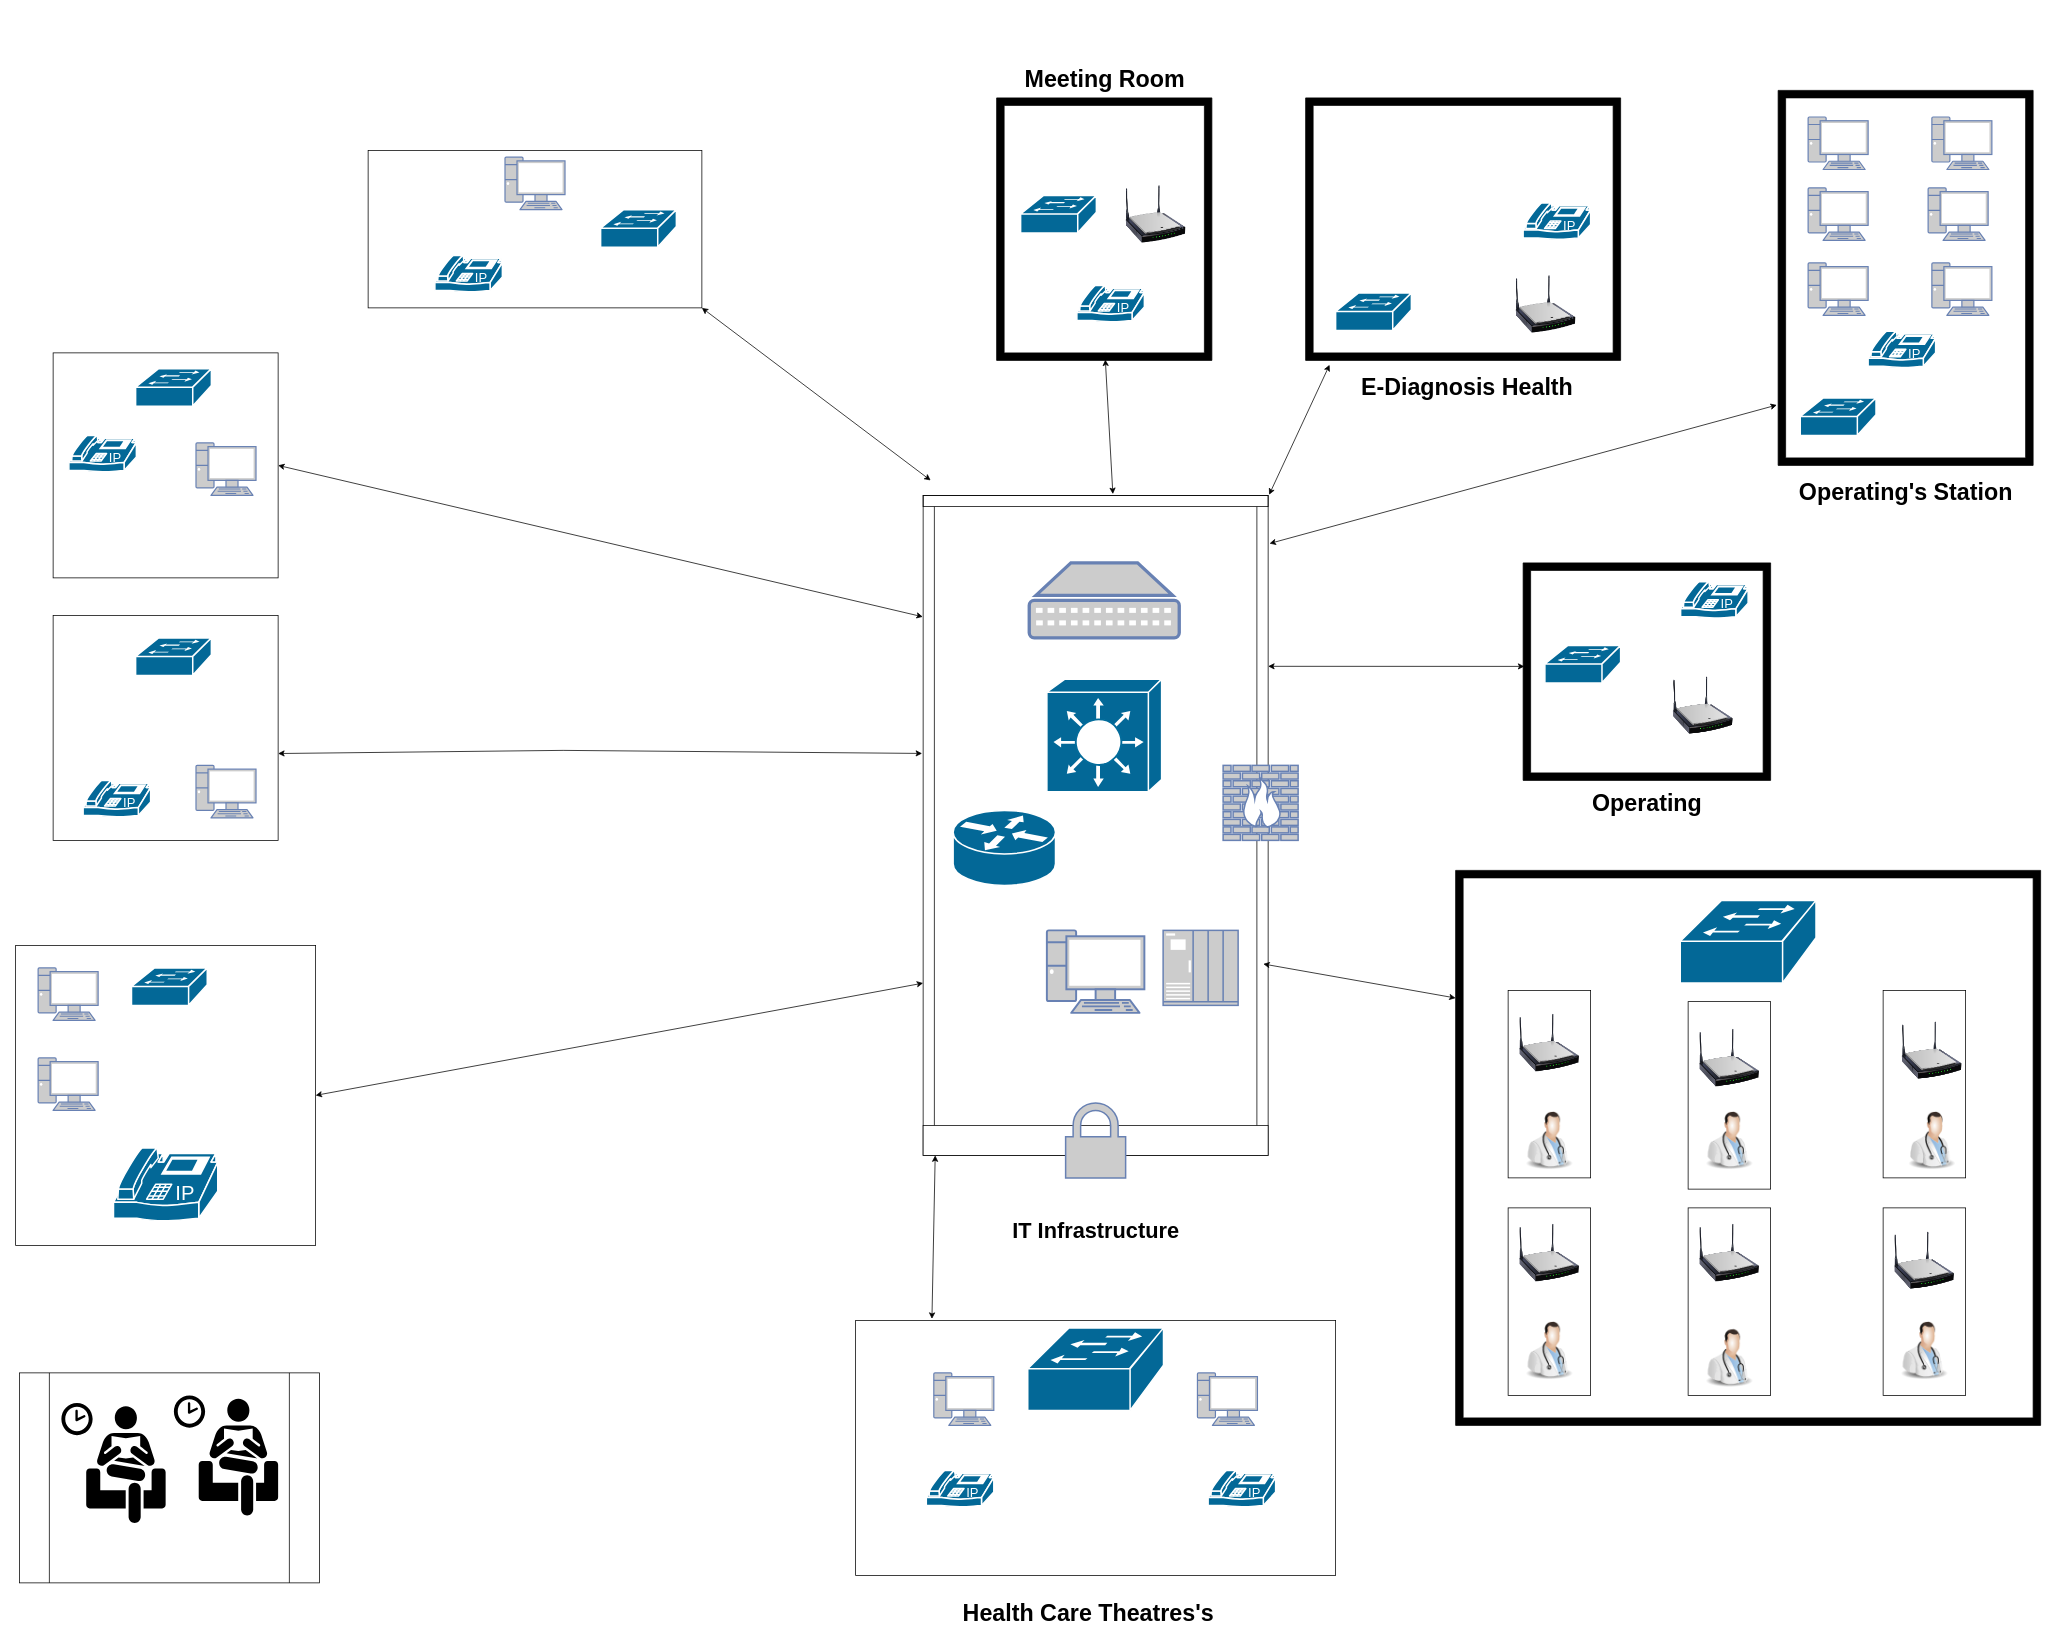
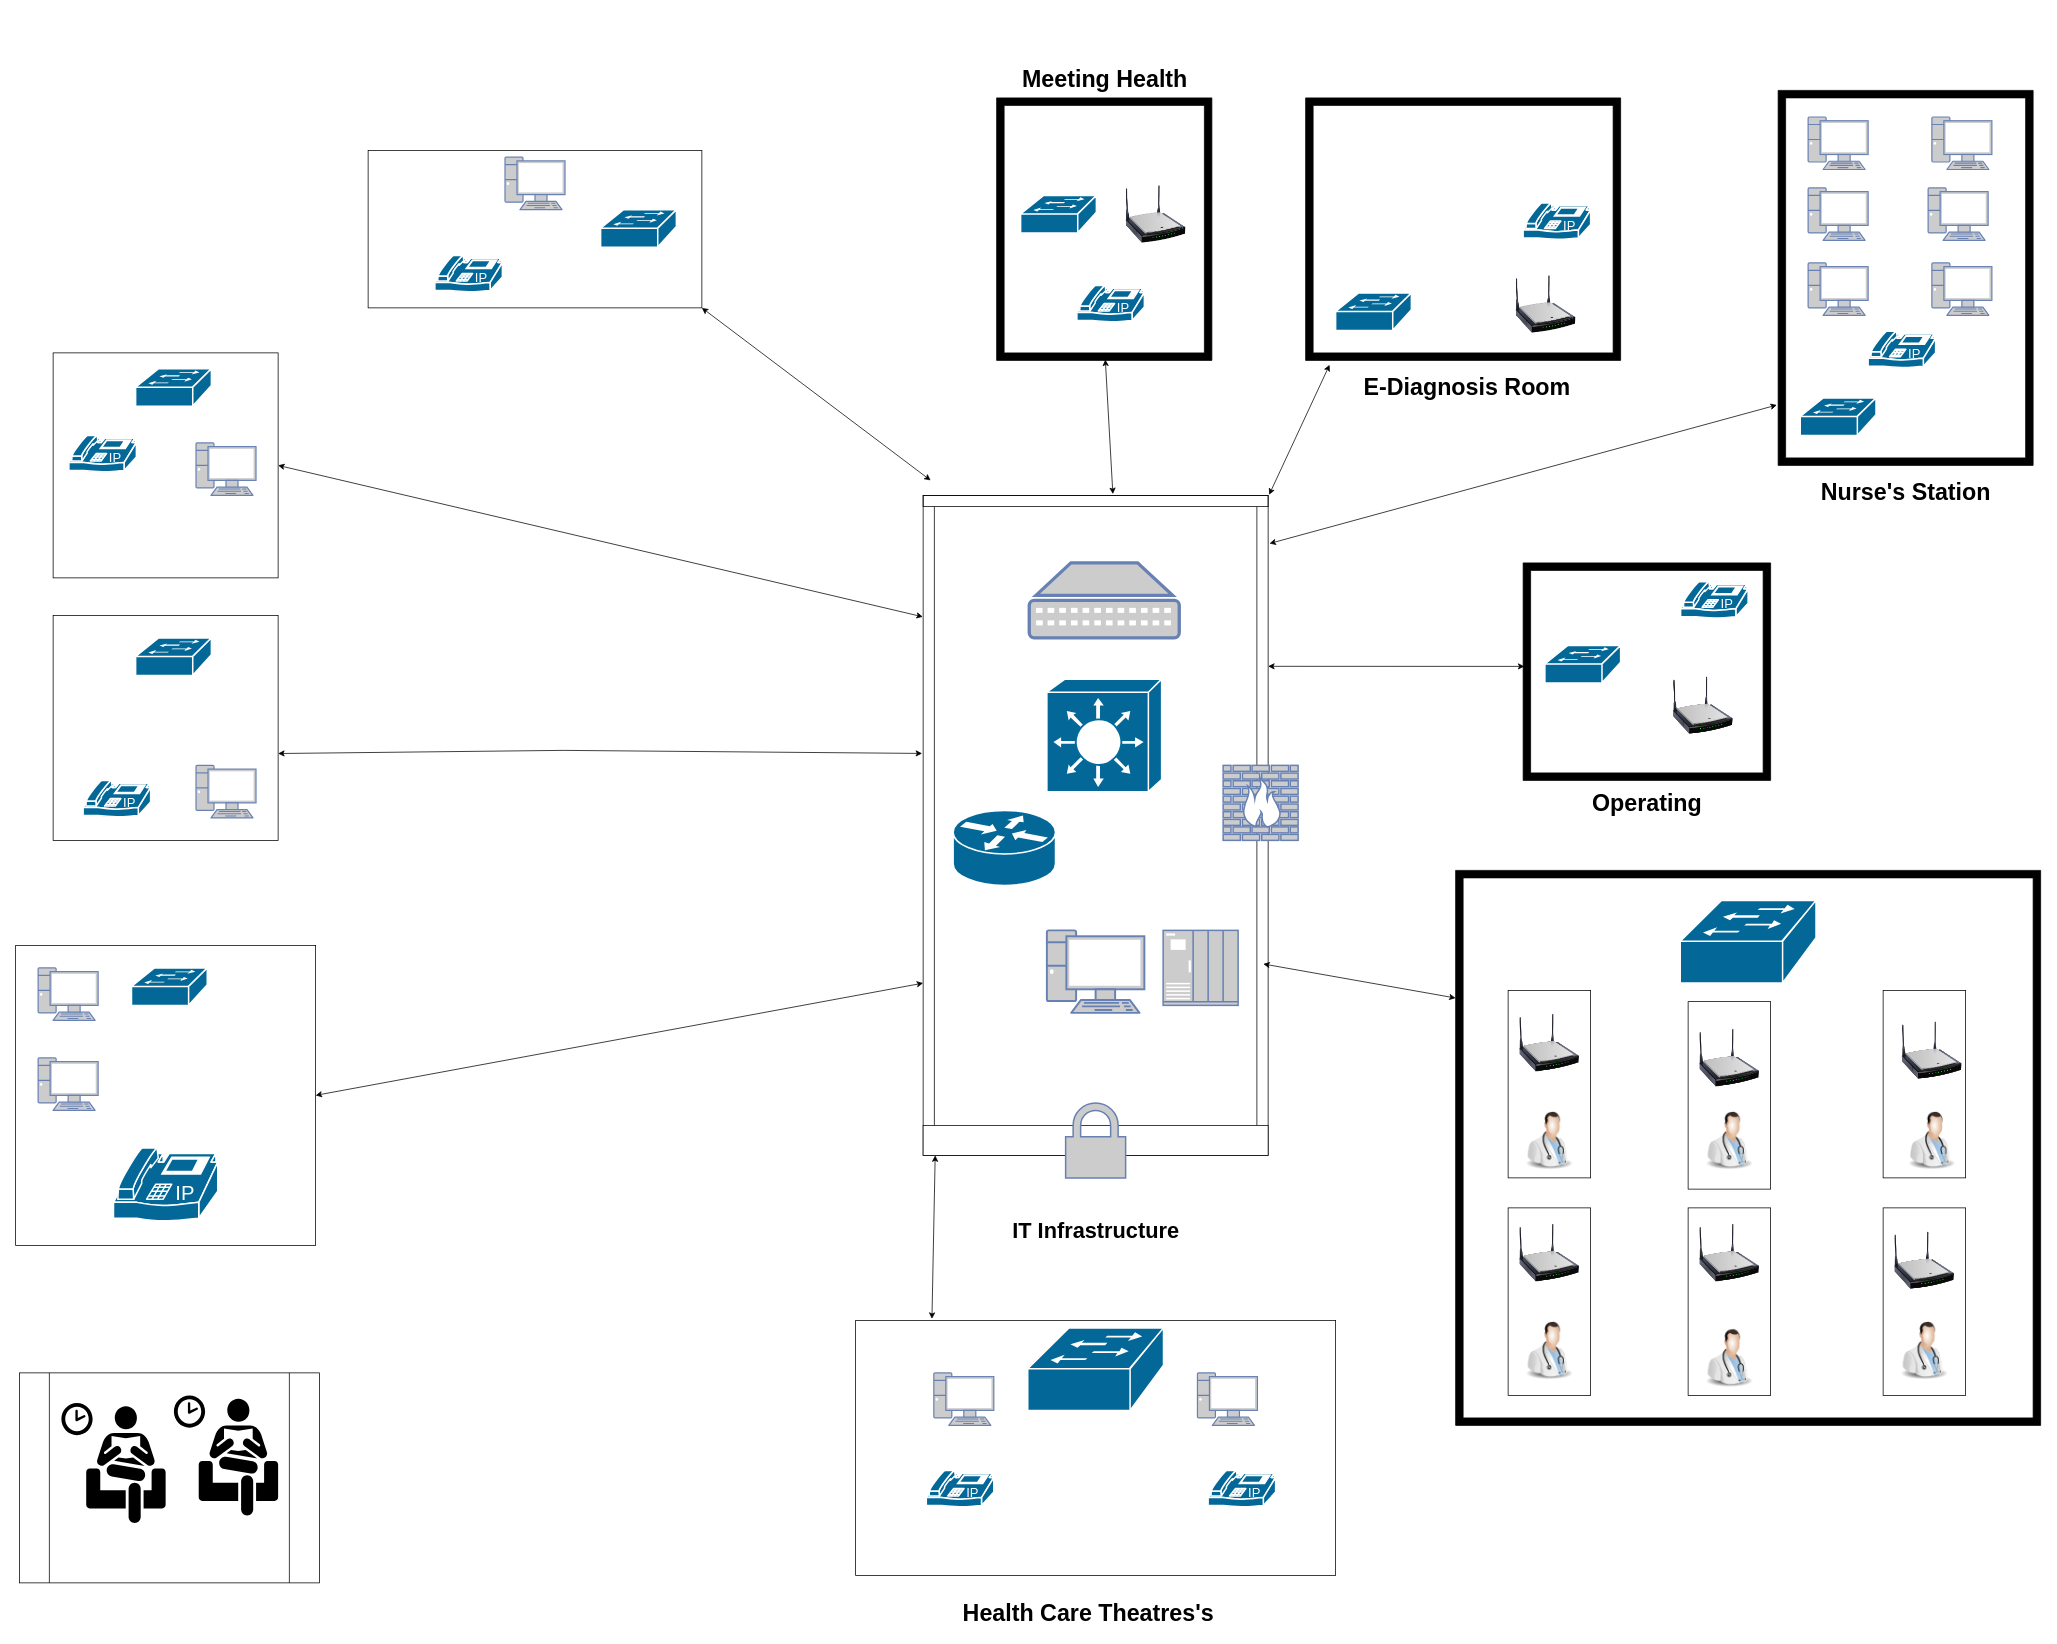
node "Meeting Room": label "Meeting Room" -> "Meeting Health"
node "E-Diagnosis Health": label "E-Diagnosis Health" -> "E-Diagnosis Room"
node "Operating's Station": label "Operating's Station" -> "Nurse's Station"
